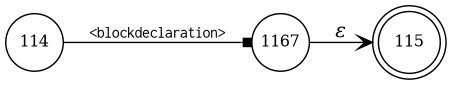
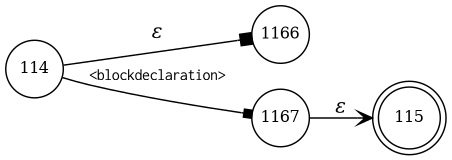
node "1166": added
